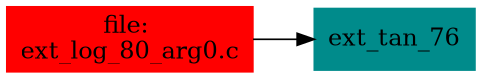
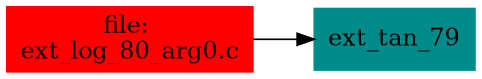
node "ext_tan_76": label "ext_tan_76" -> "ext_tan_79"
